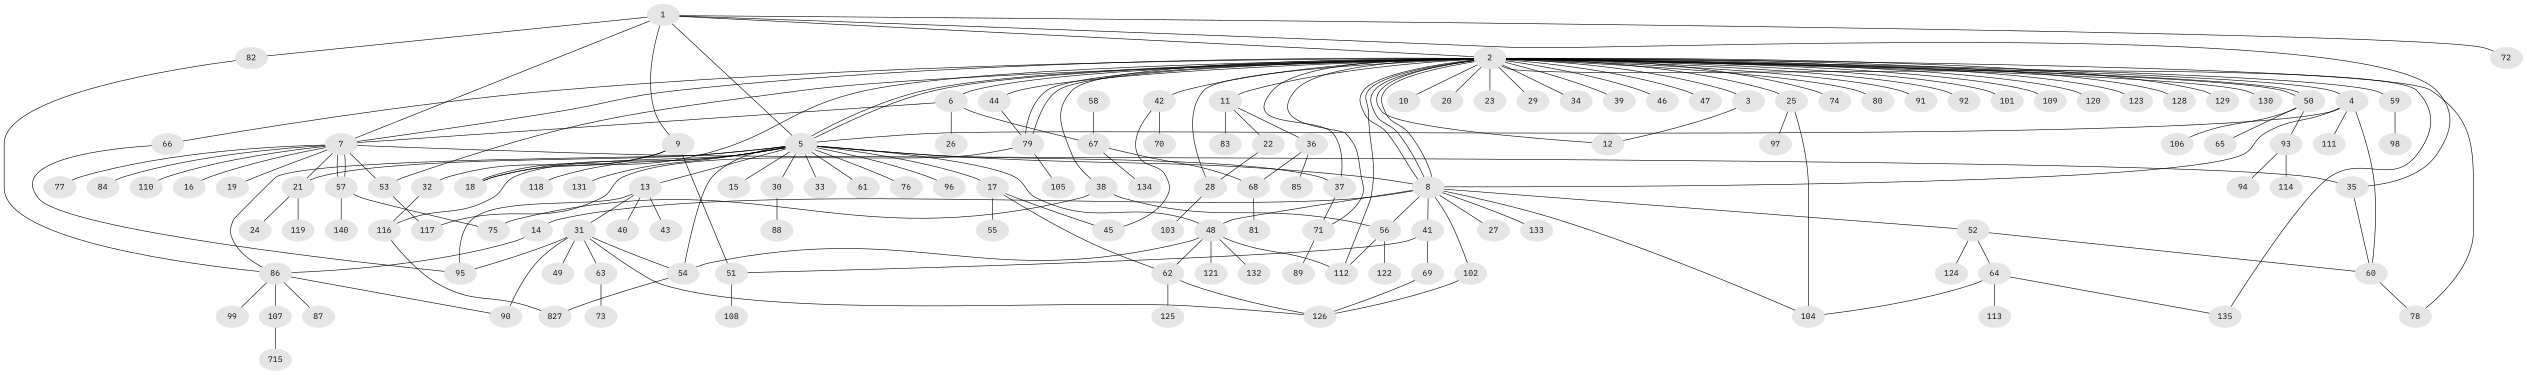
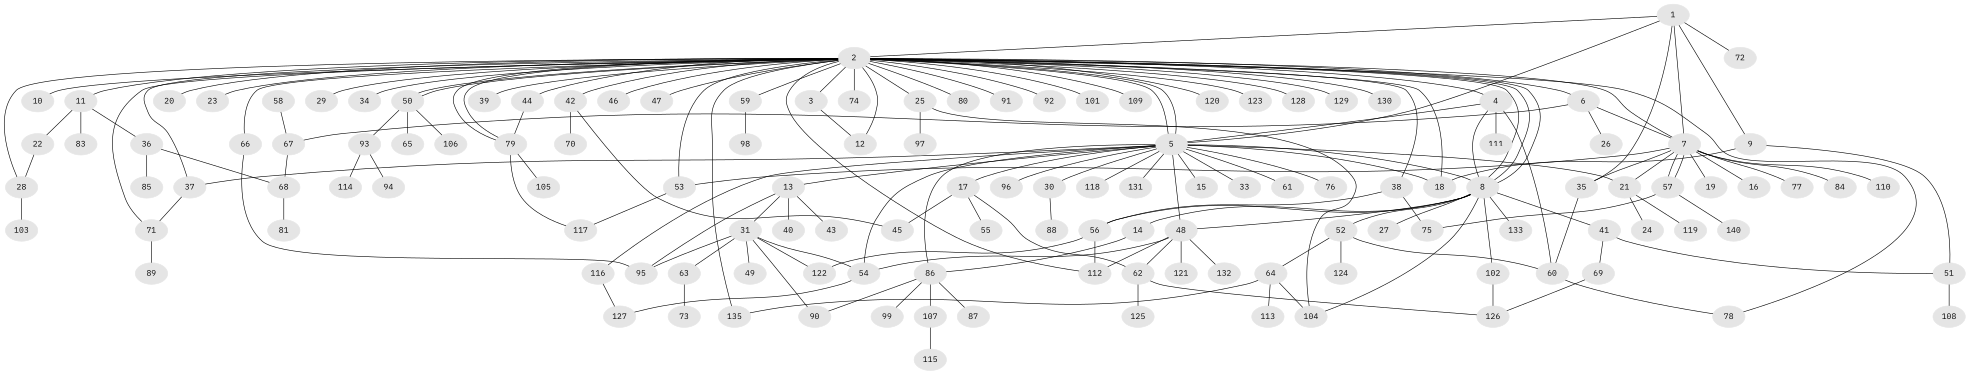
node "82": removed
node "32": removed
node "134": removed
edge "31" -- "126": now "31" -- "122"
node "827": label "827" -> "127"
node "715": label "715" -> "115"
